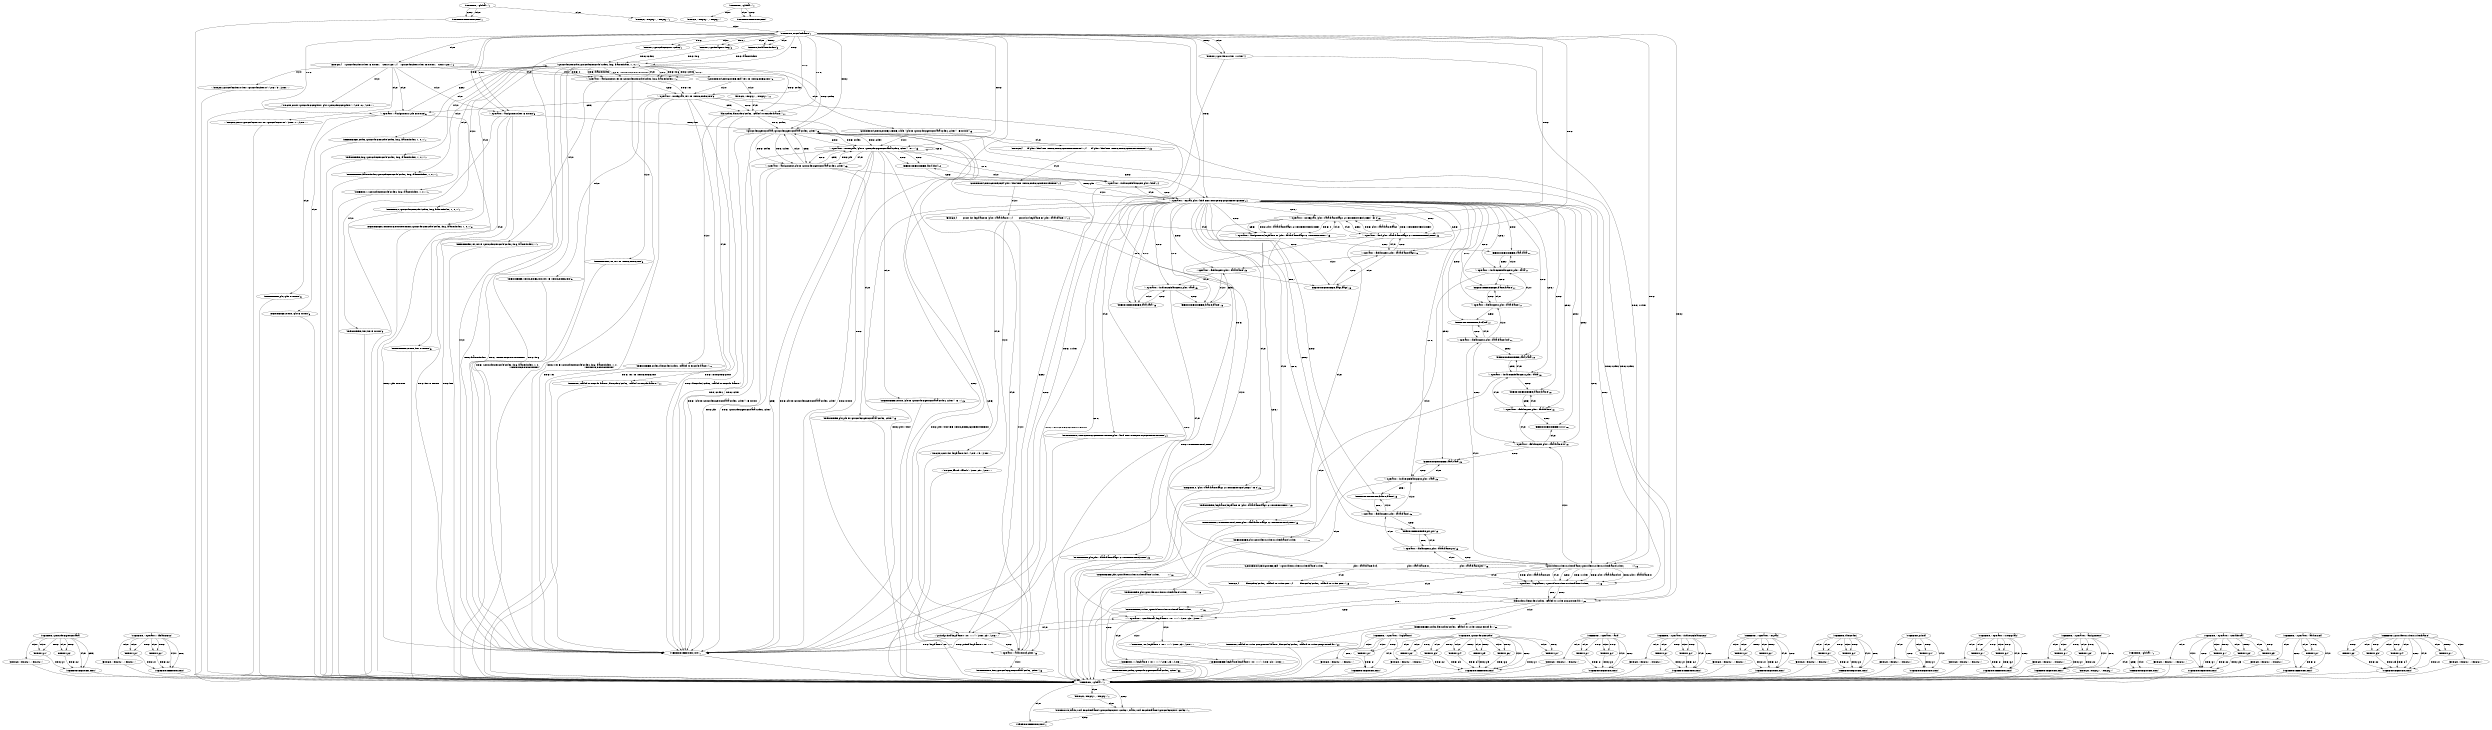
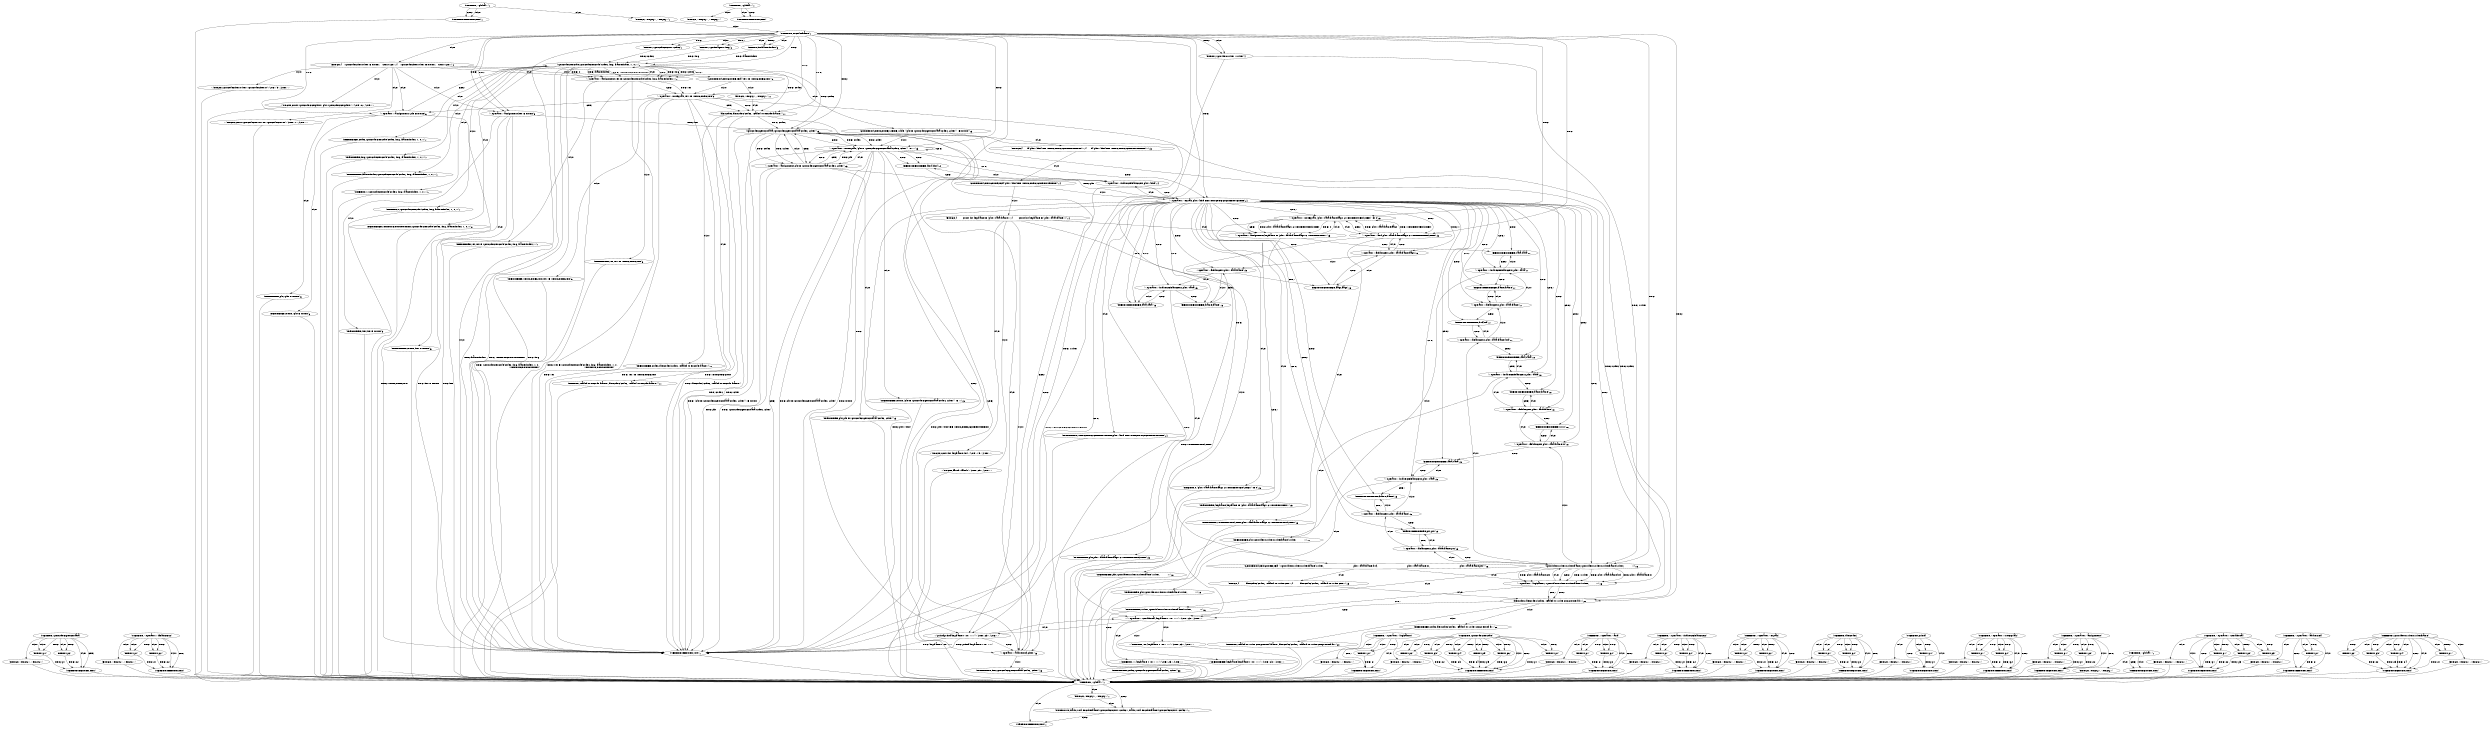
edge "(<operator>.equals,pkt->kind == VPX_CODEC_CX_FRAME_PKT)" -> "(<operator>.fieldAccess,pkt->data.frame.flags)": label "CDG: " -> "DDG: 1"
edge "(<operator>.assignment,*pkt = NULL)" -> "(METHOD_RETURN,void)": label "DDG: *pkt = NULL" -> "DDG: VPX_CODEC_OK"
edge "(<operator>.fieldAccess,pkt->data.frame.buf)" -> "(<operator>.fieldAccess,pkt->data.frame.sz)": now "(FIELD_IDENTIFIER,sz,sz)" -> "(<operator>.fieldAccess,pkt->data.frame.sz)"
